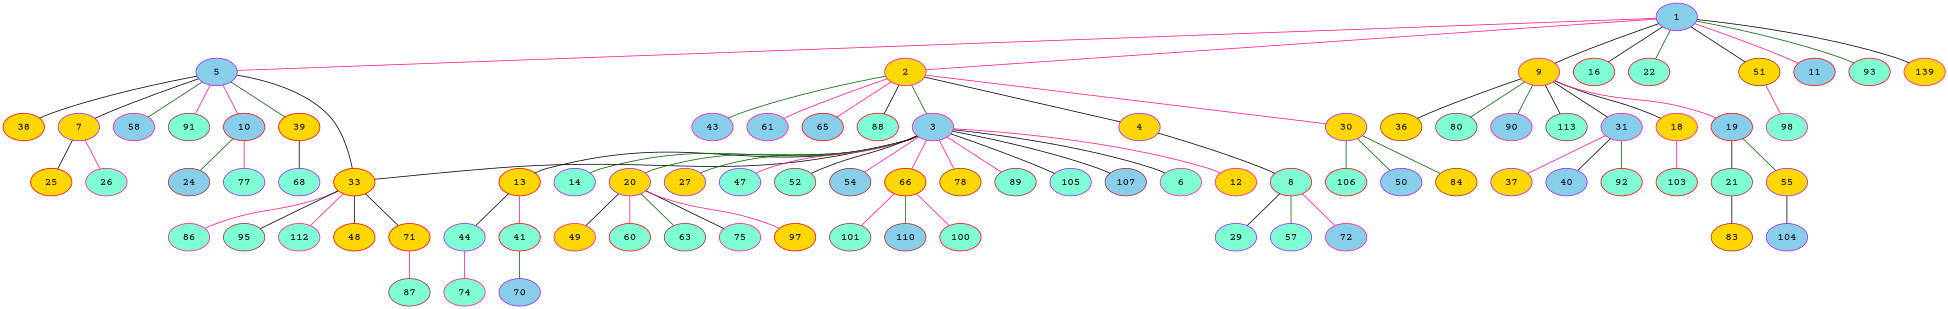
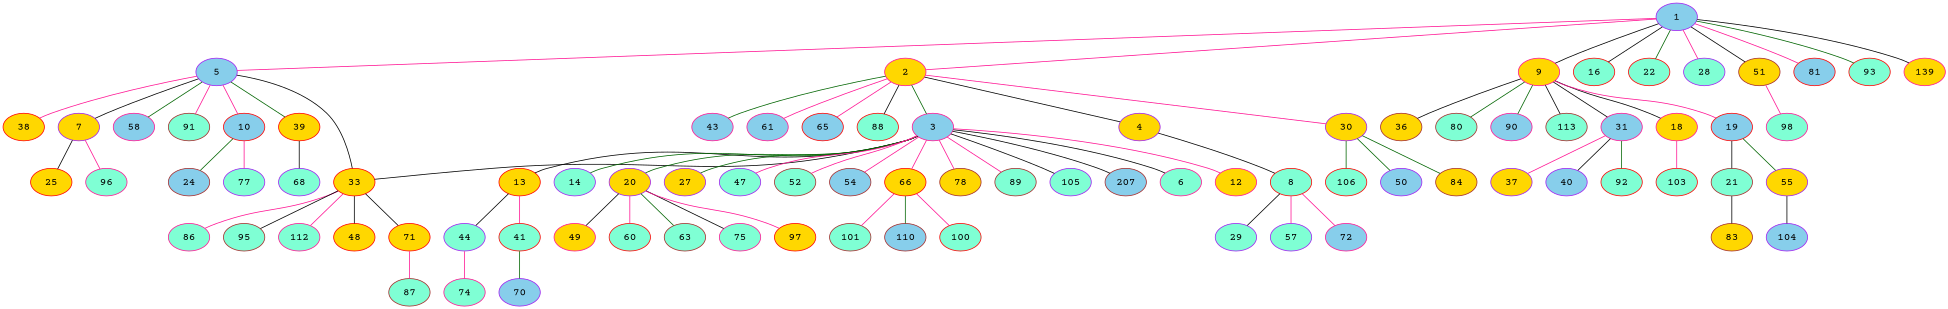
node "28": added
node "11": label "11" -> "81"
edge "5" -- "38": color black -> deeppink
edge "3" -- "52": color black -> deeppink
node "26": label "26" -> "96"
node "107": label "107" -> "207"
edge "8" -- "57": color darkgreen -> deeppink
